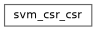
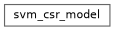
node "svm_csr_csr": label "svm_csr_csr" -> "svm_csr_model"
